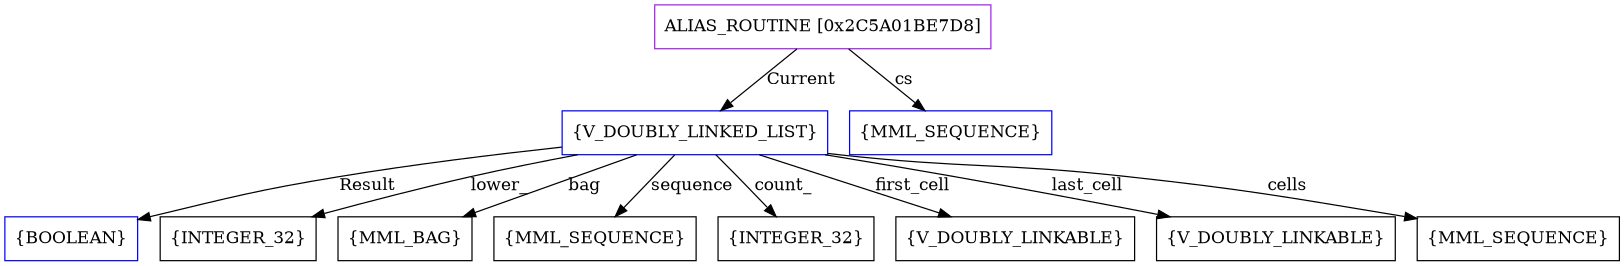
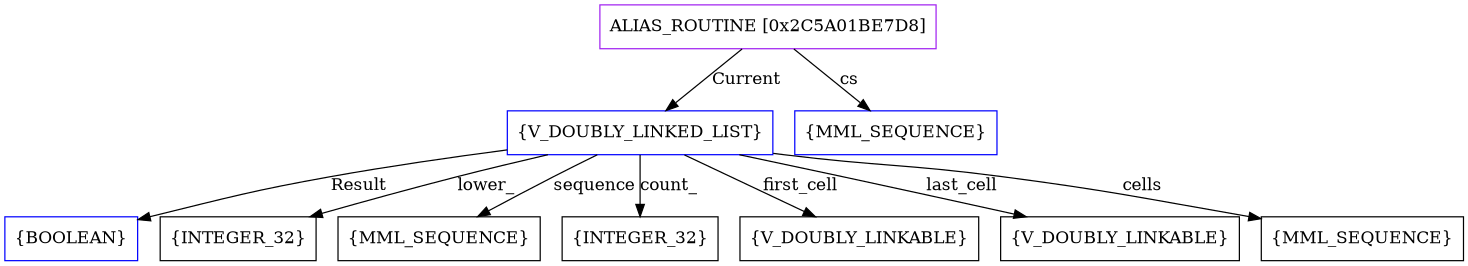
node "{MML_BAG}": removed
